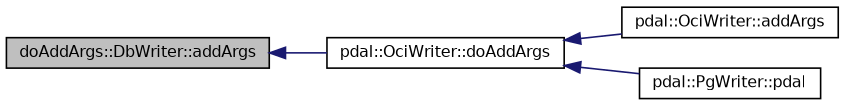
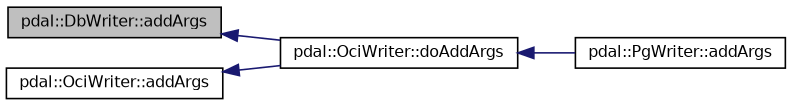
edge "pdal::OciWriter::addArgs" -> "pdal::OciWriter::doAddArgs": reversed
node "doAddArgs::DbWriter::addArgs": label "doAddArgs::DbWriter::addArgs" -> "pdal::DbWriter::addArgs"
node "pdal::PgWriter::pdal": label "pdal::PgWriter::pdal" -> "pdal::PgWriter::addArgs"
